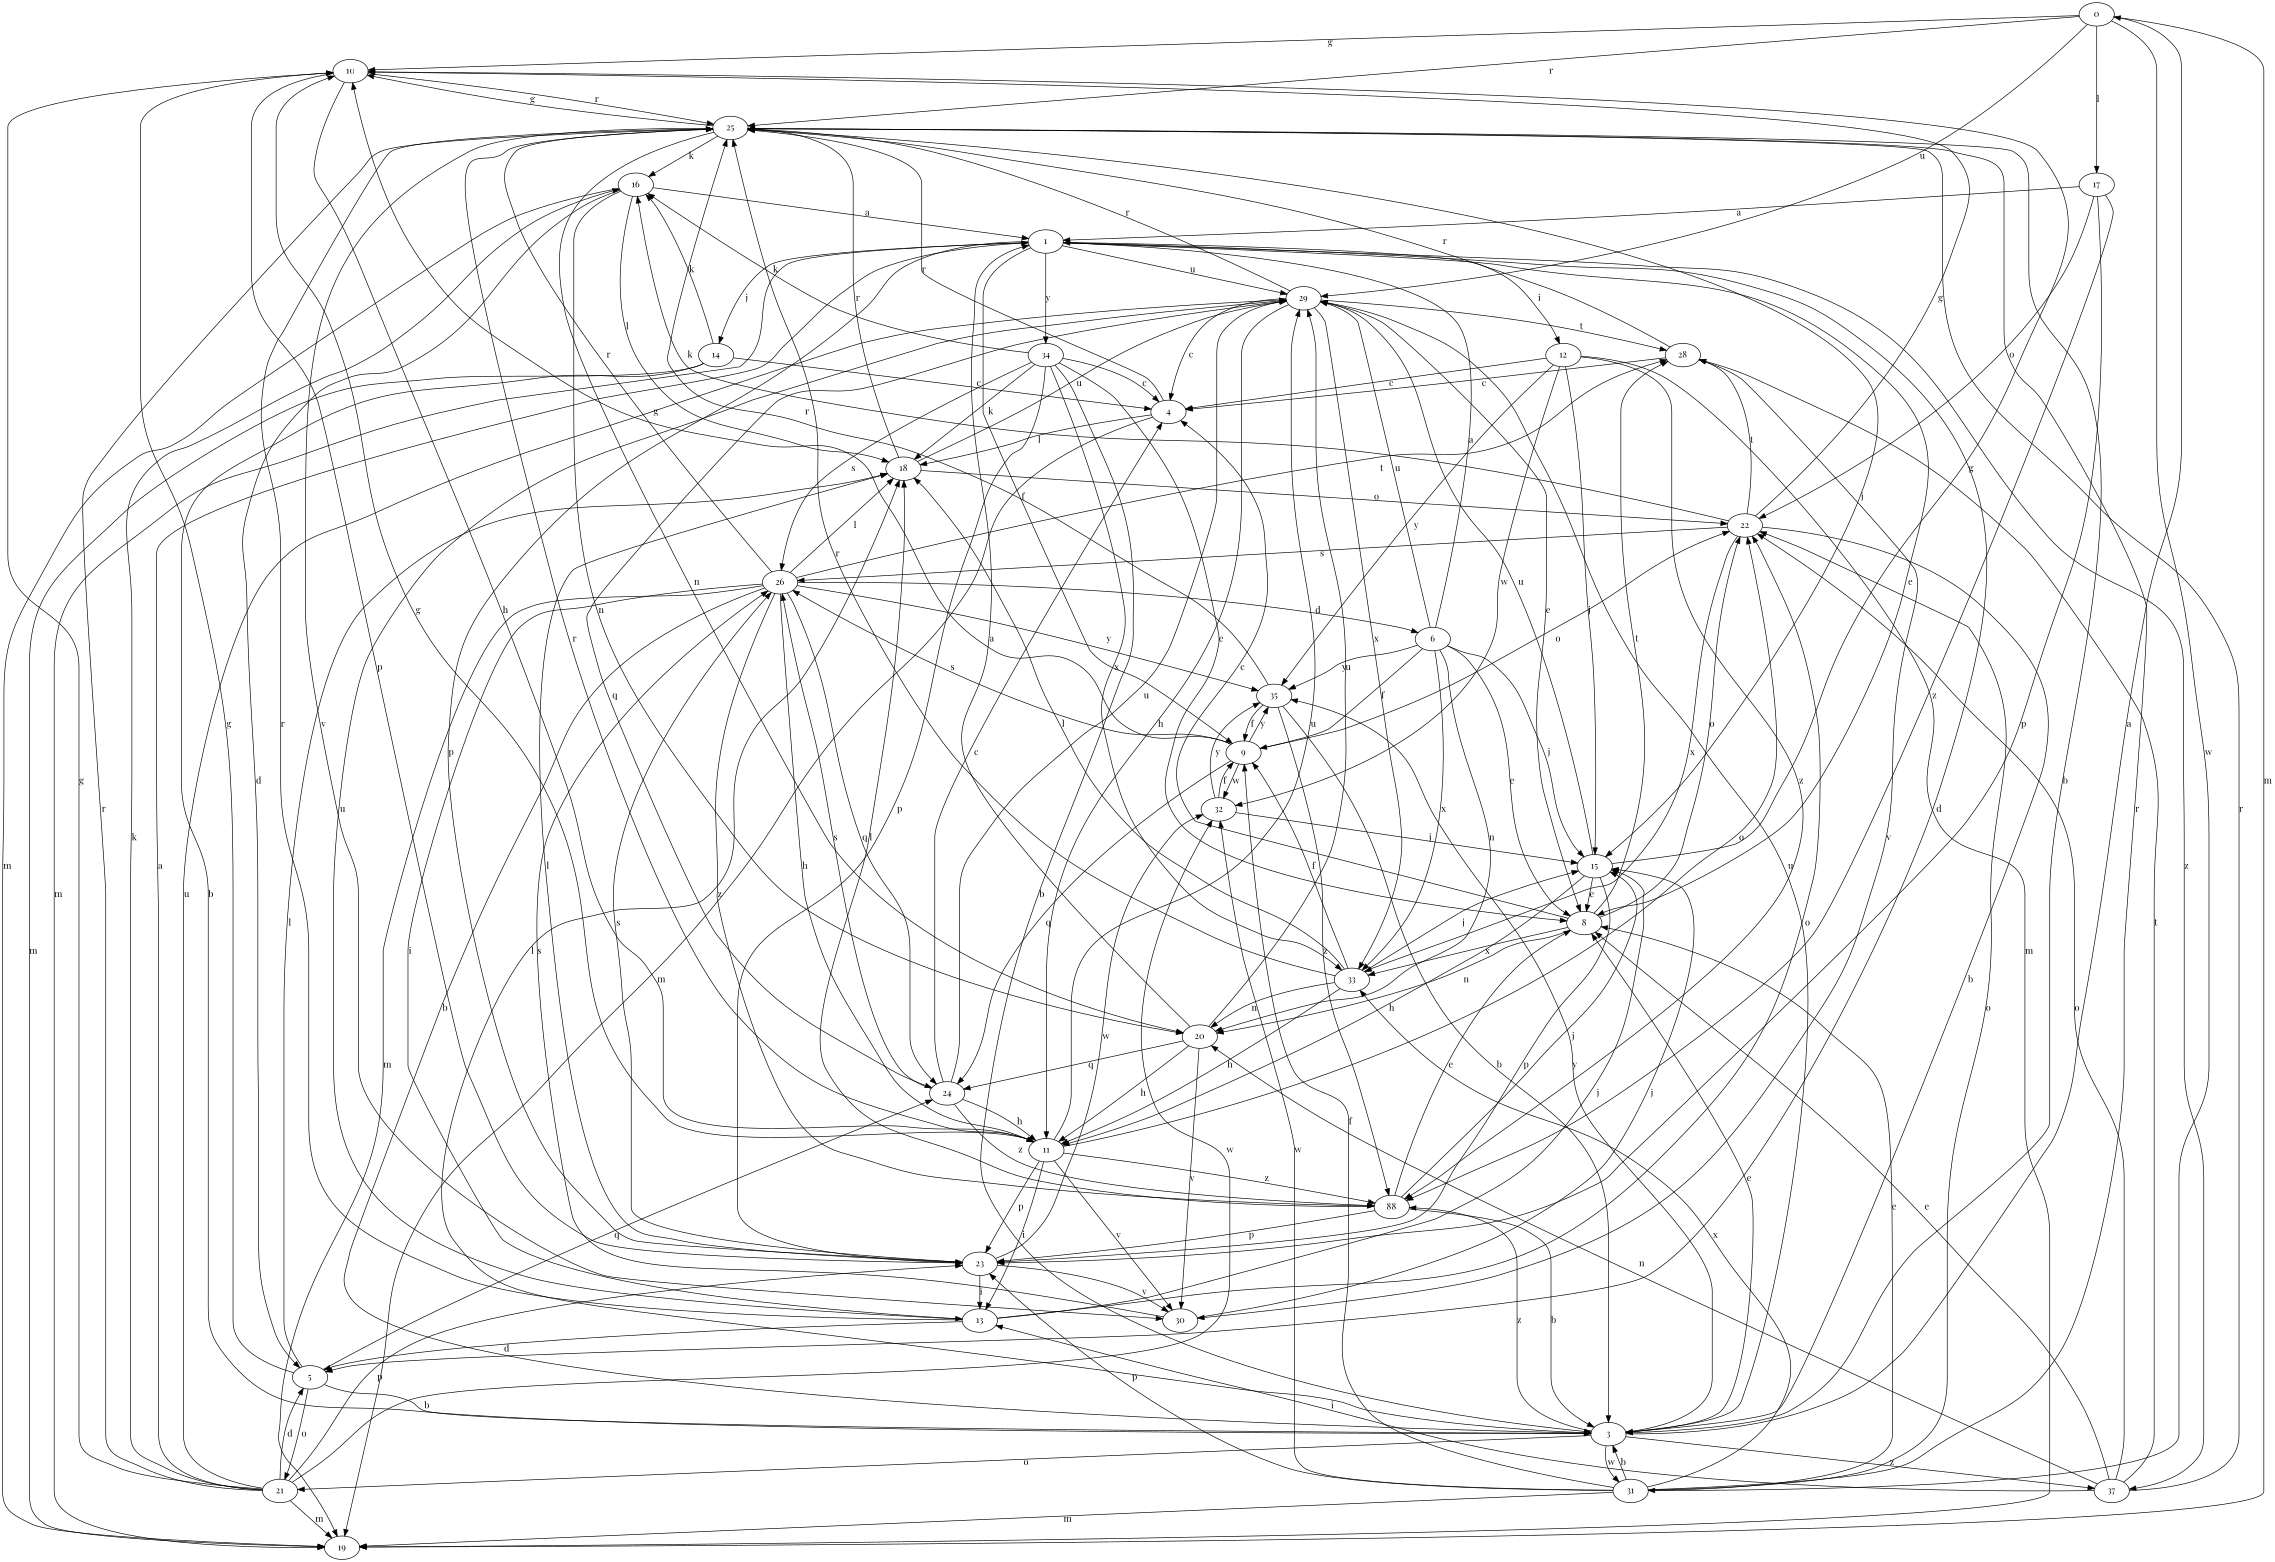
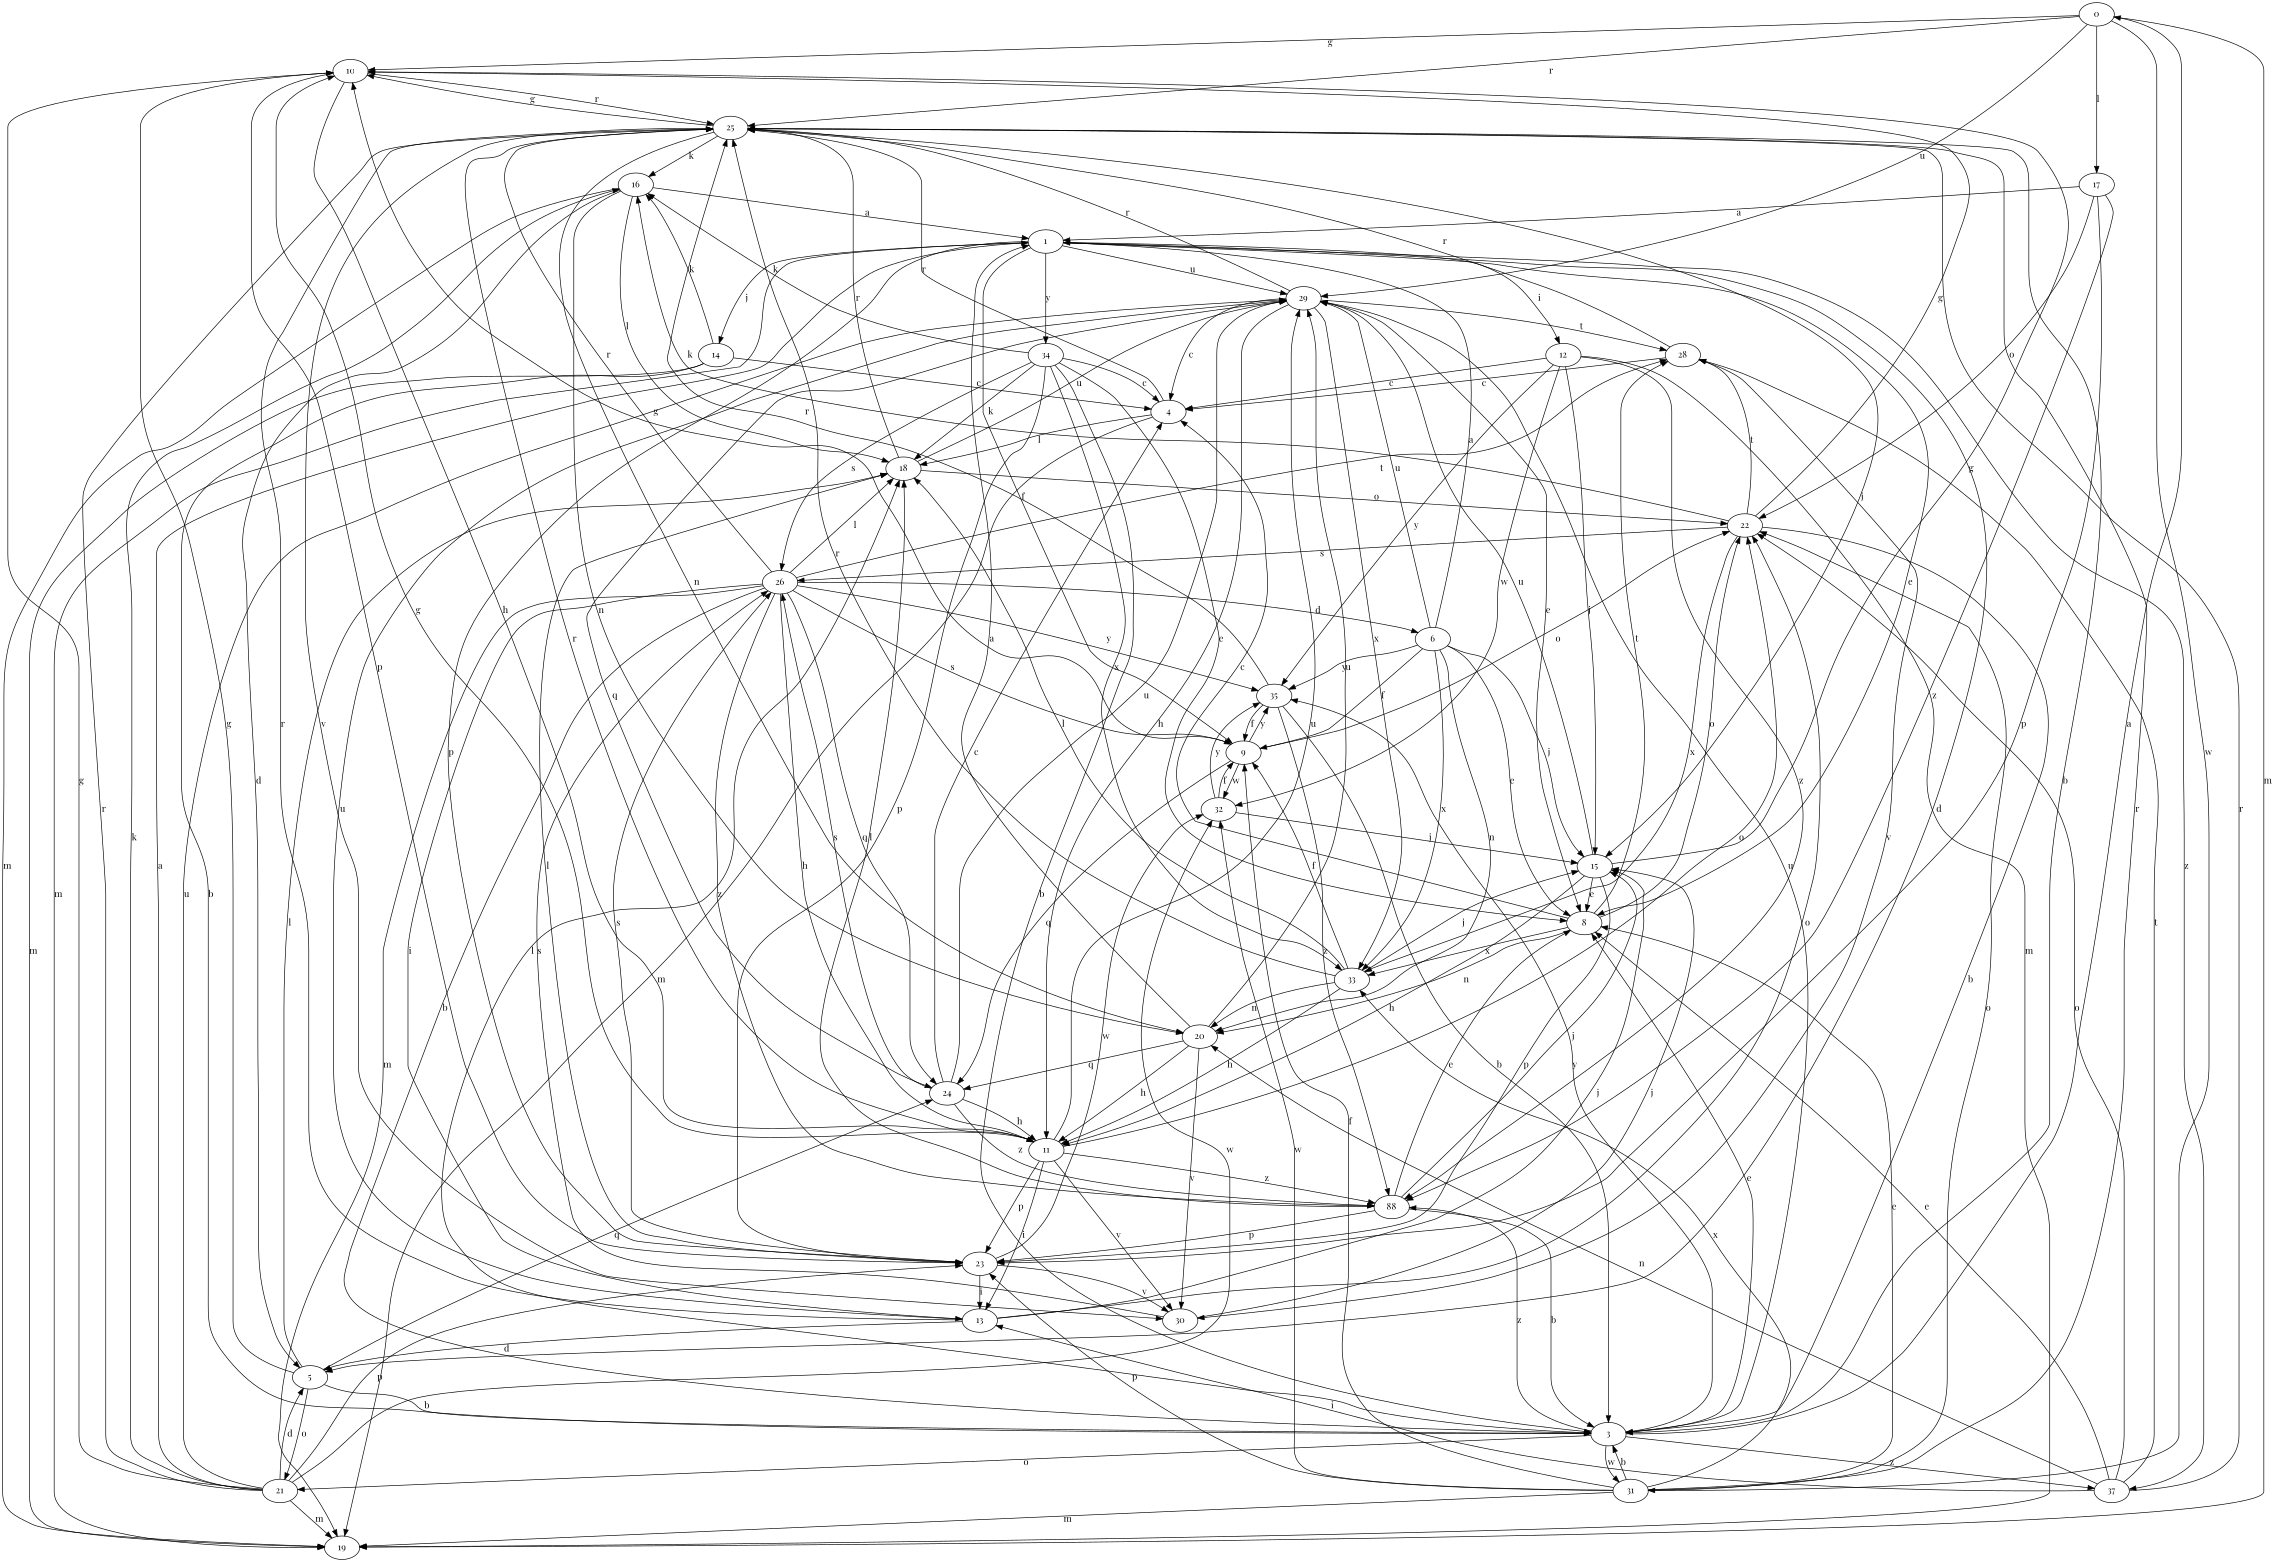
edge "9" -> "26": reversed
